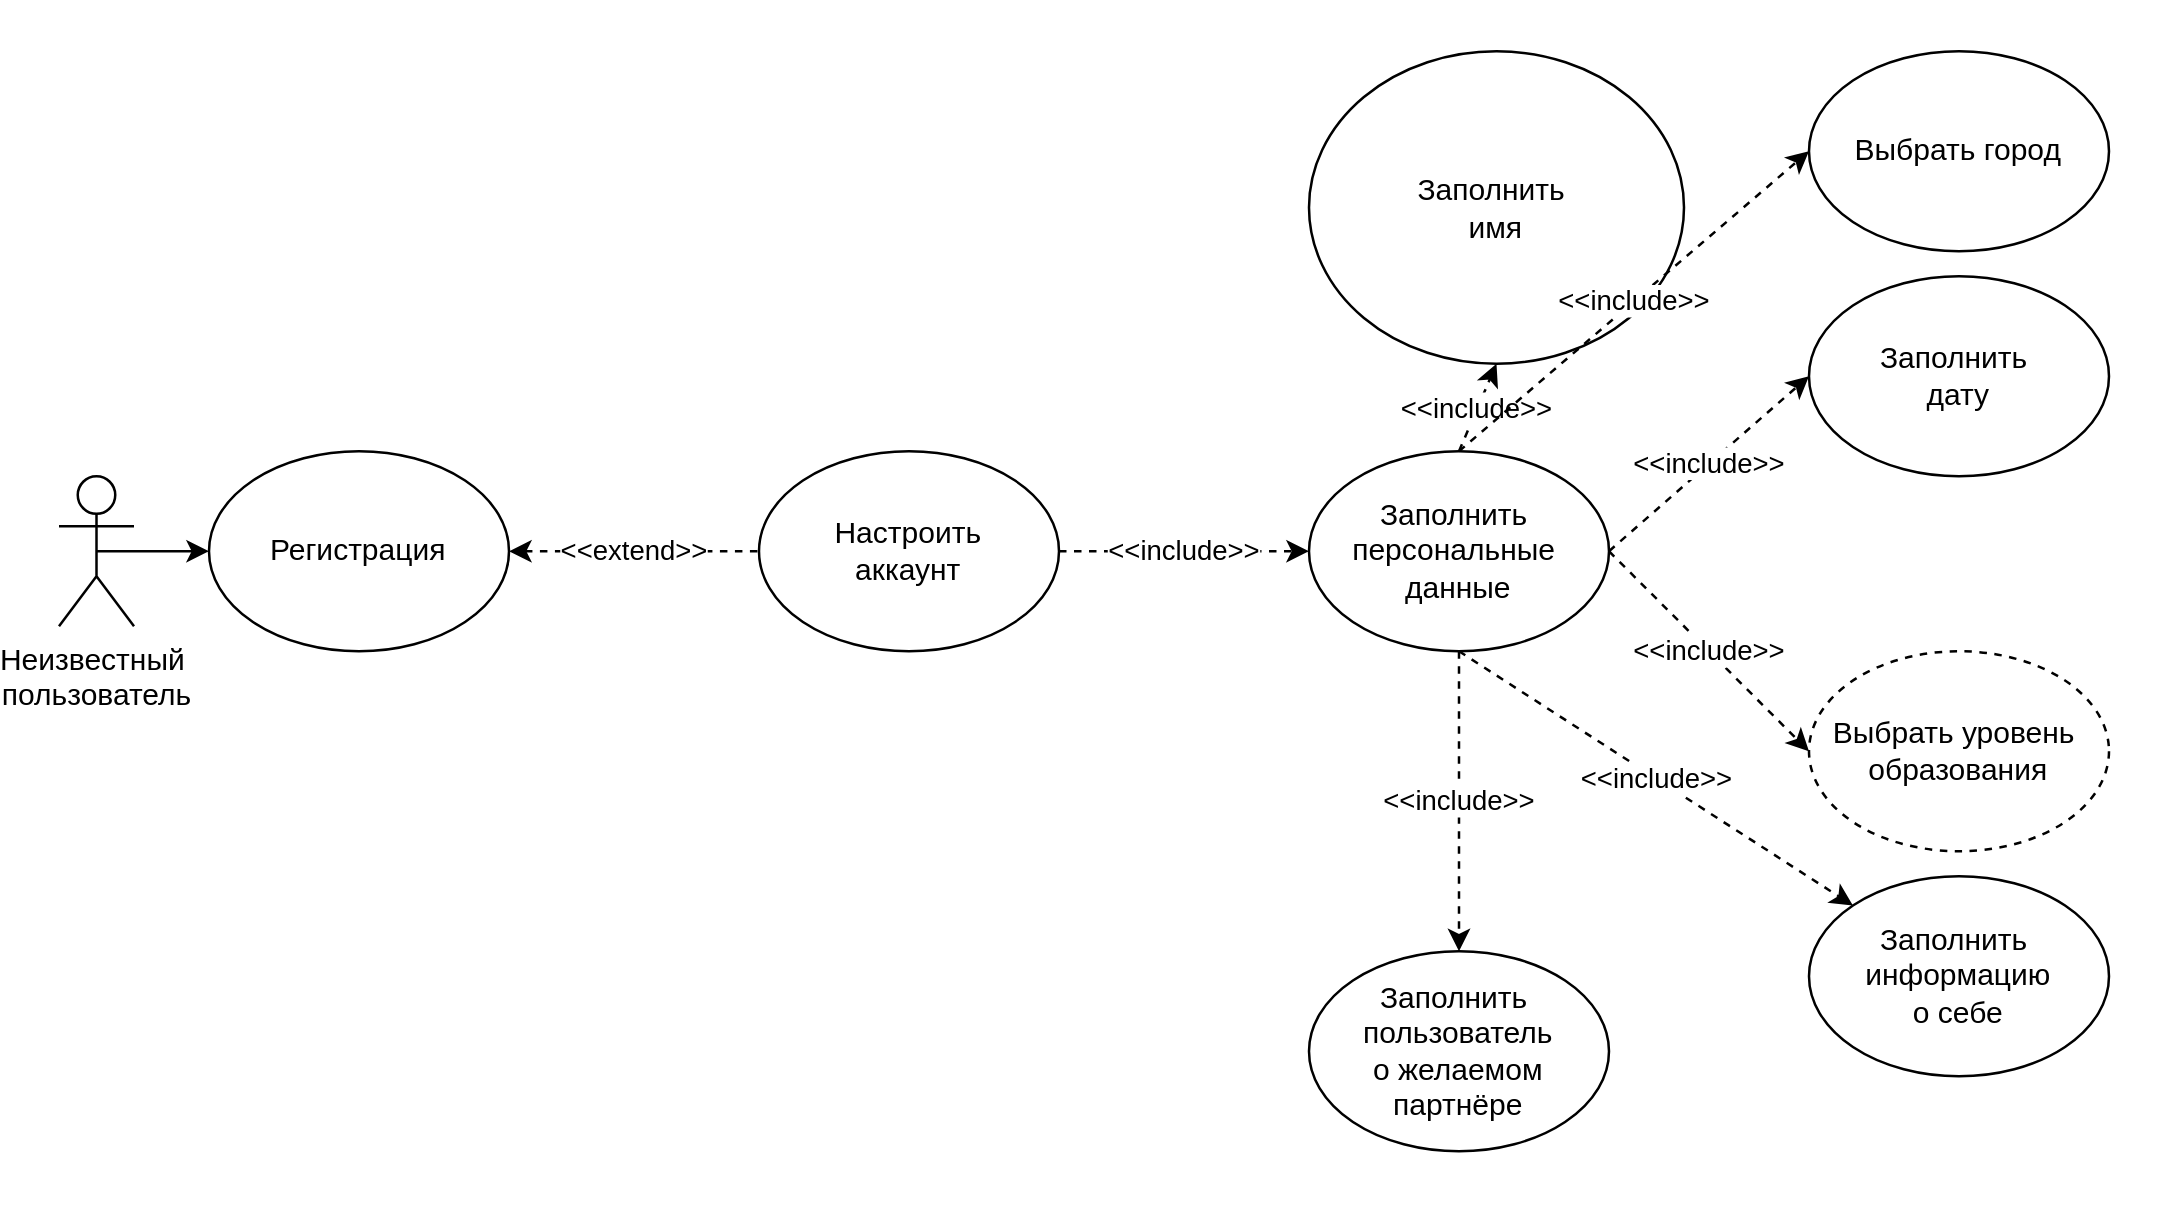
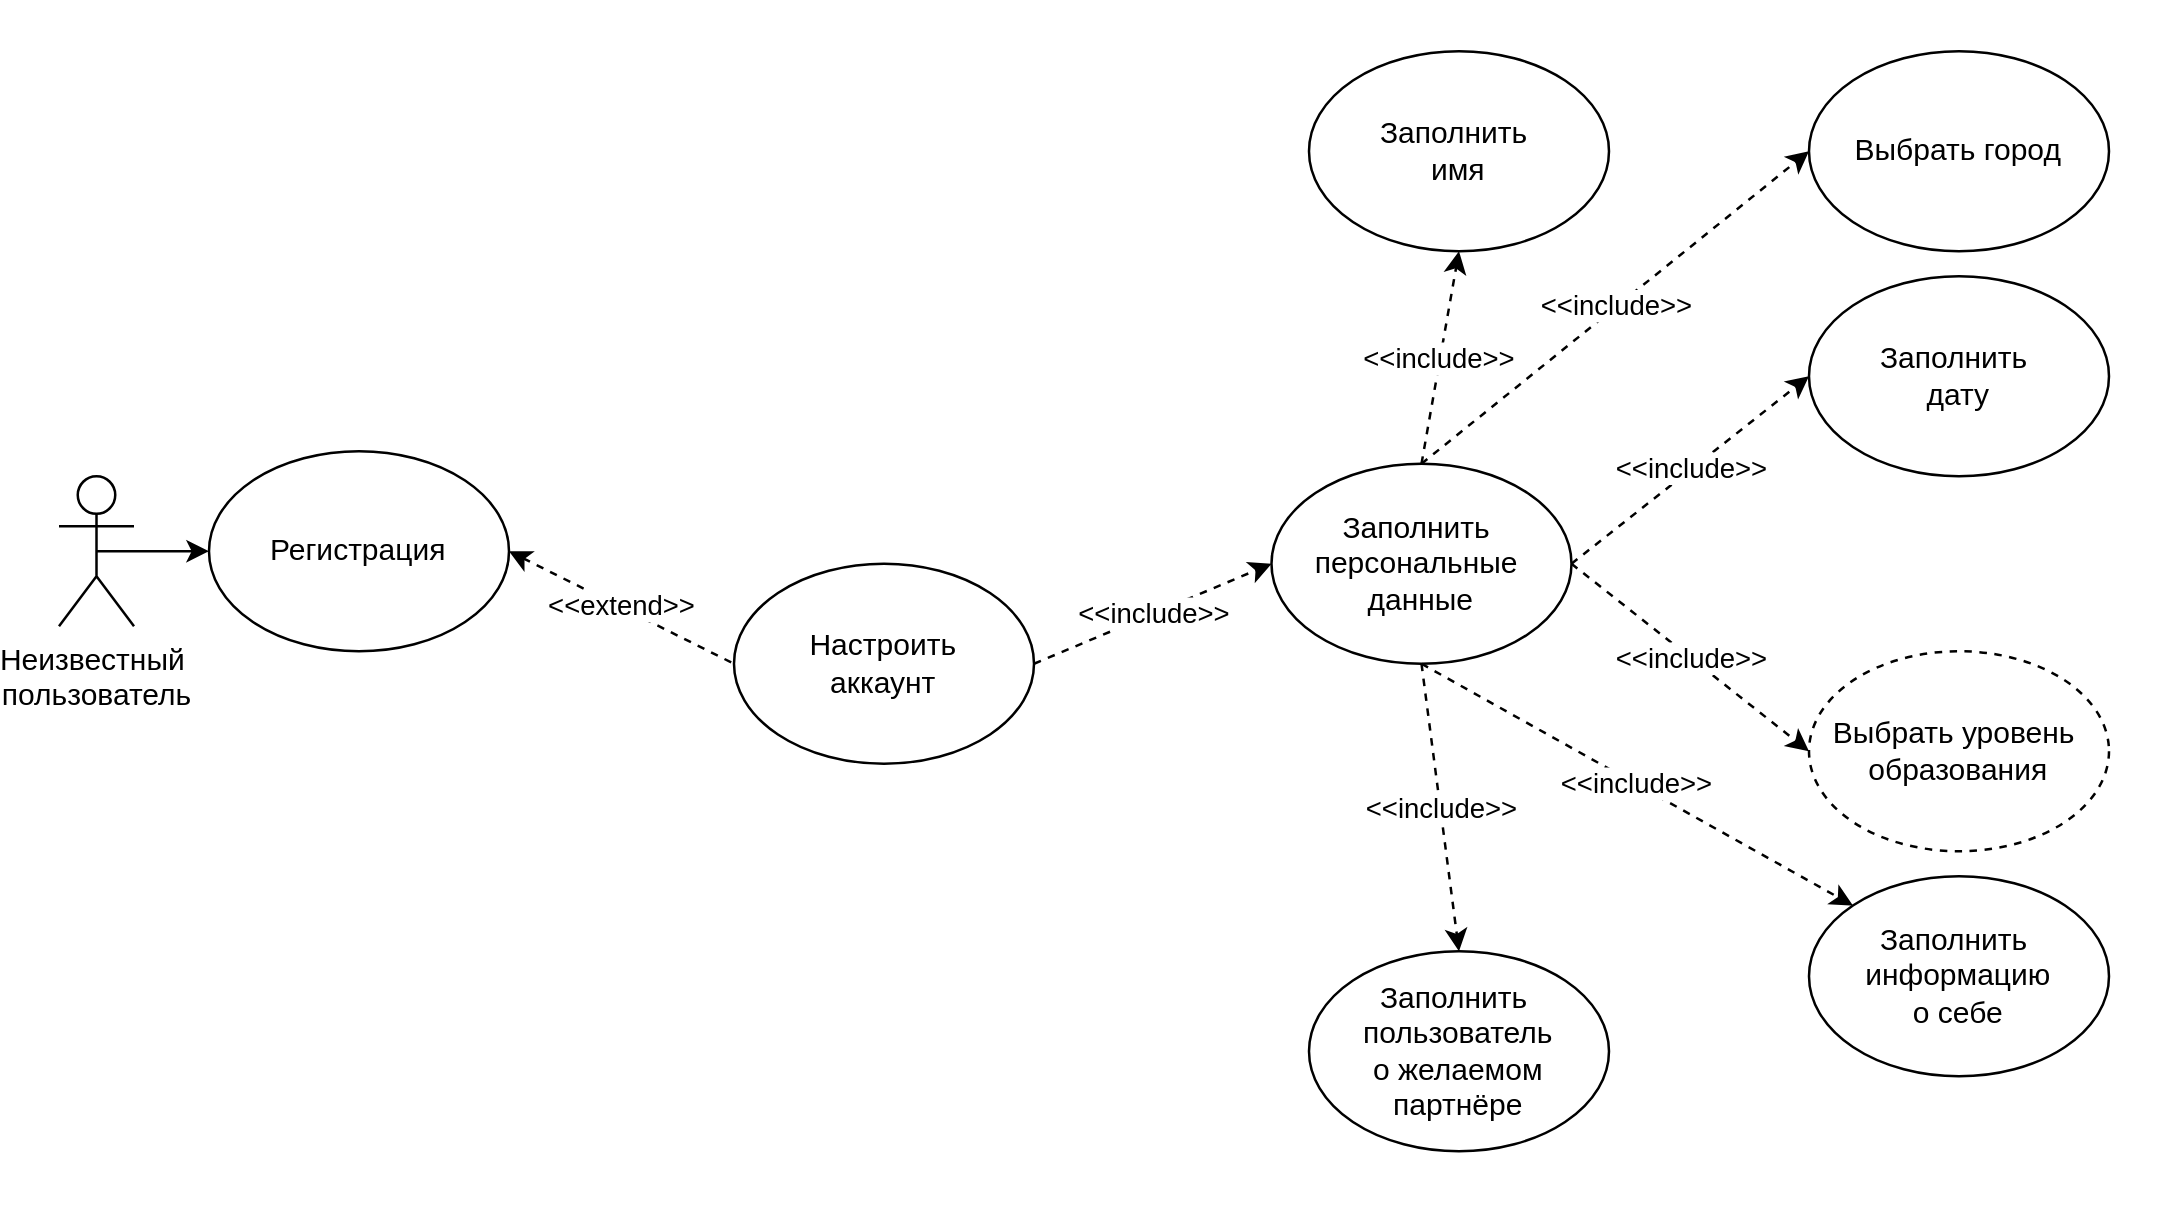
node "Заполнить имя": size 375x313 -> 300x200
node "Настроить аккаунт": moved (909, 551) -> (884, 664)
node "Заполнить персональные данные": moved (1459, 551) -> (1421, 564)
